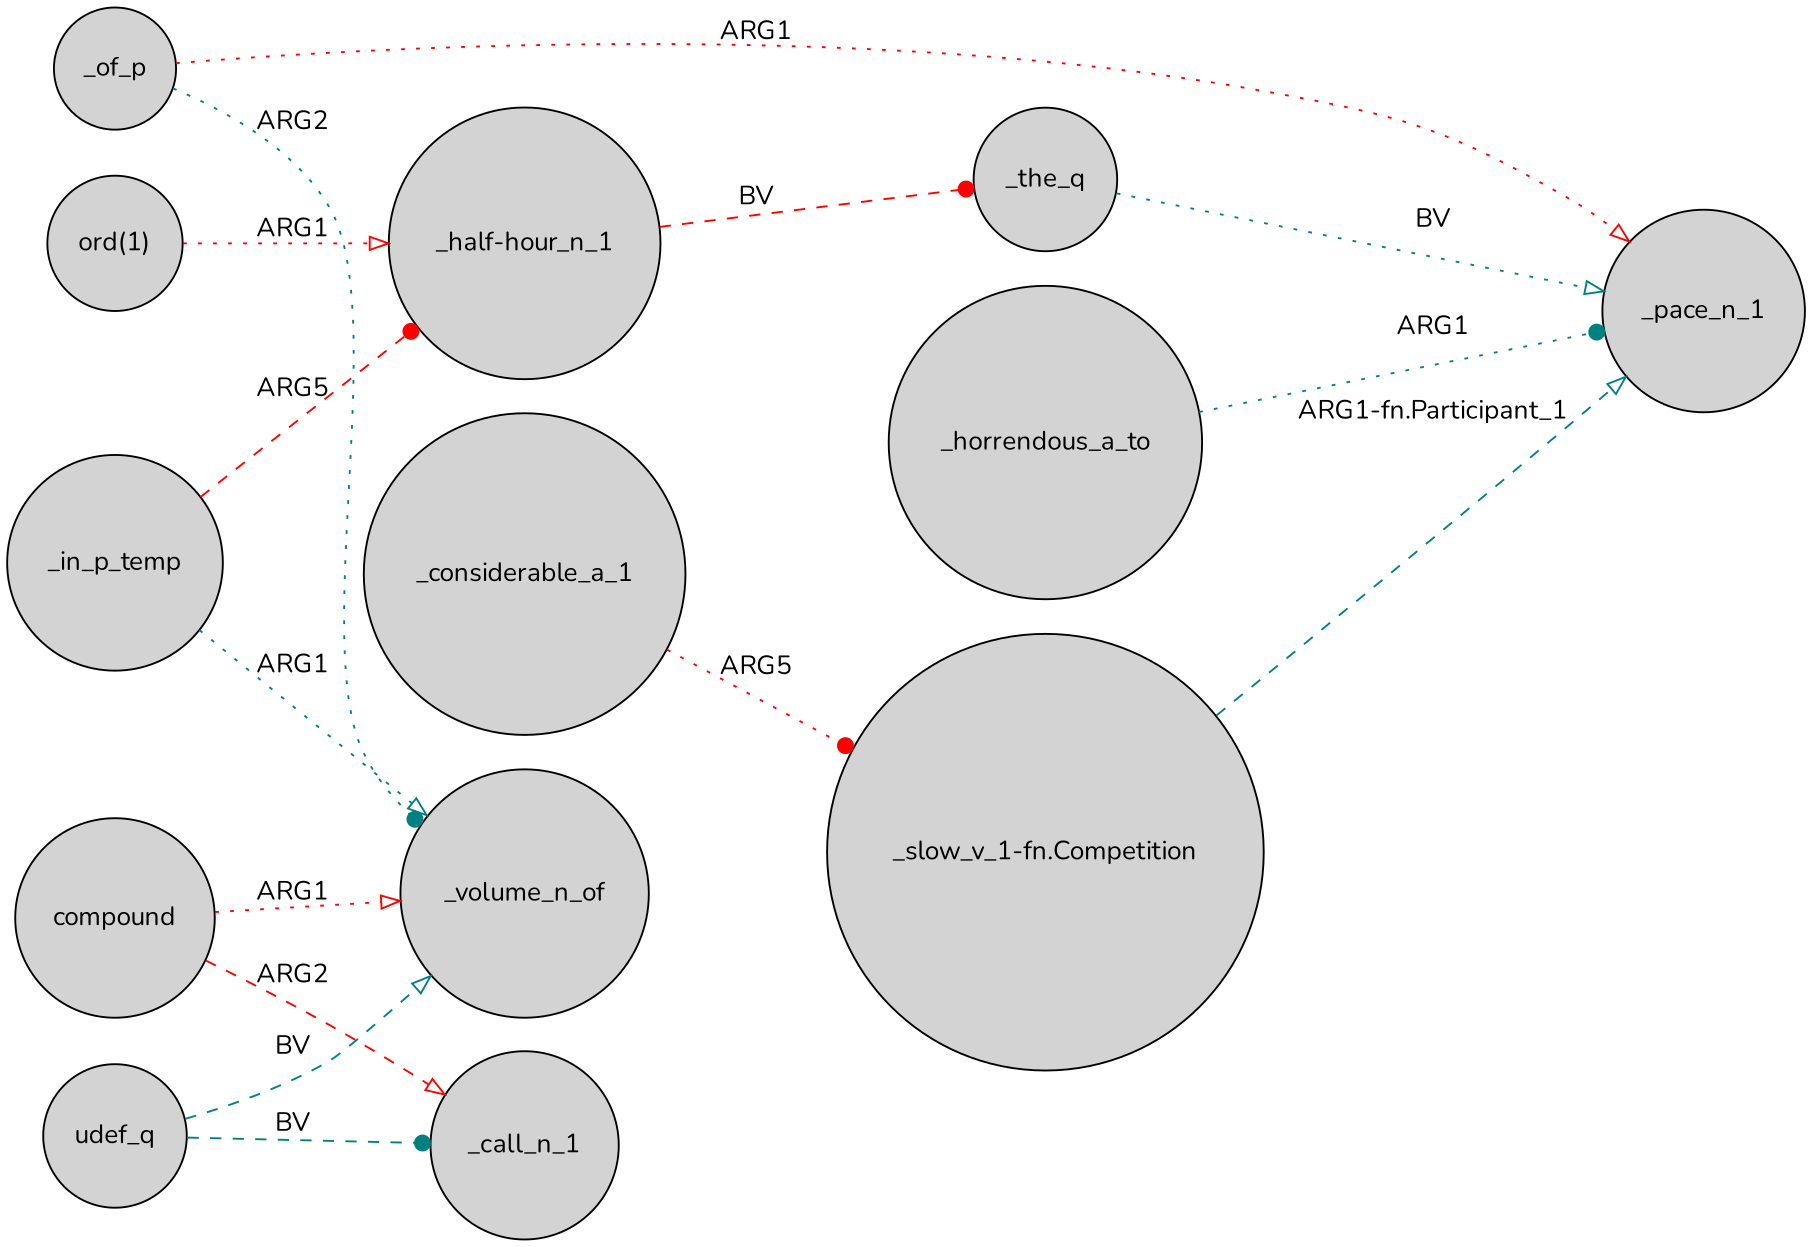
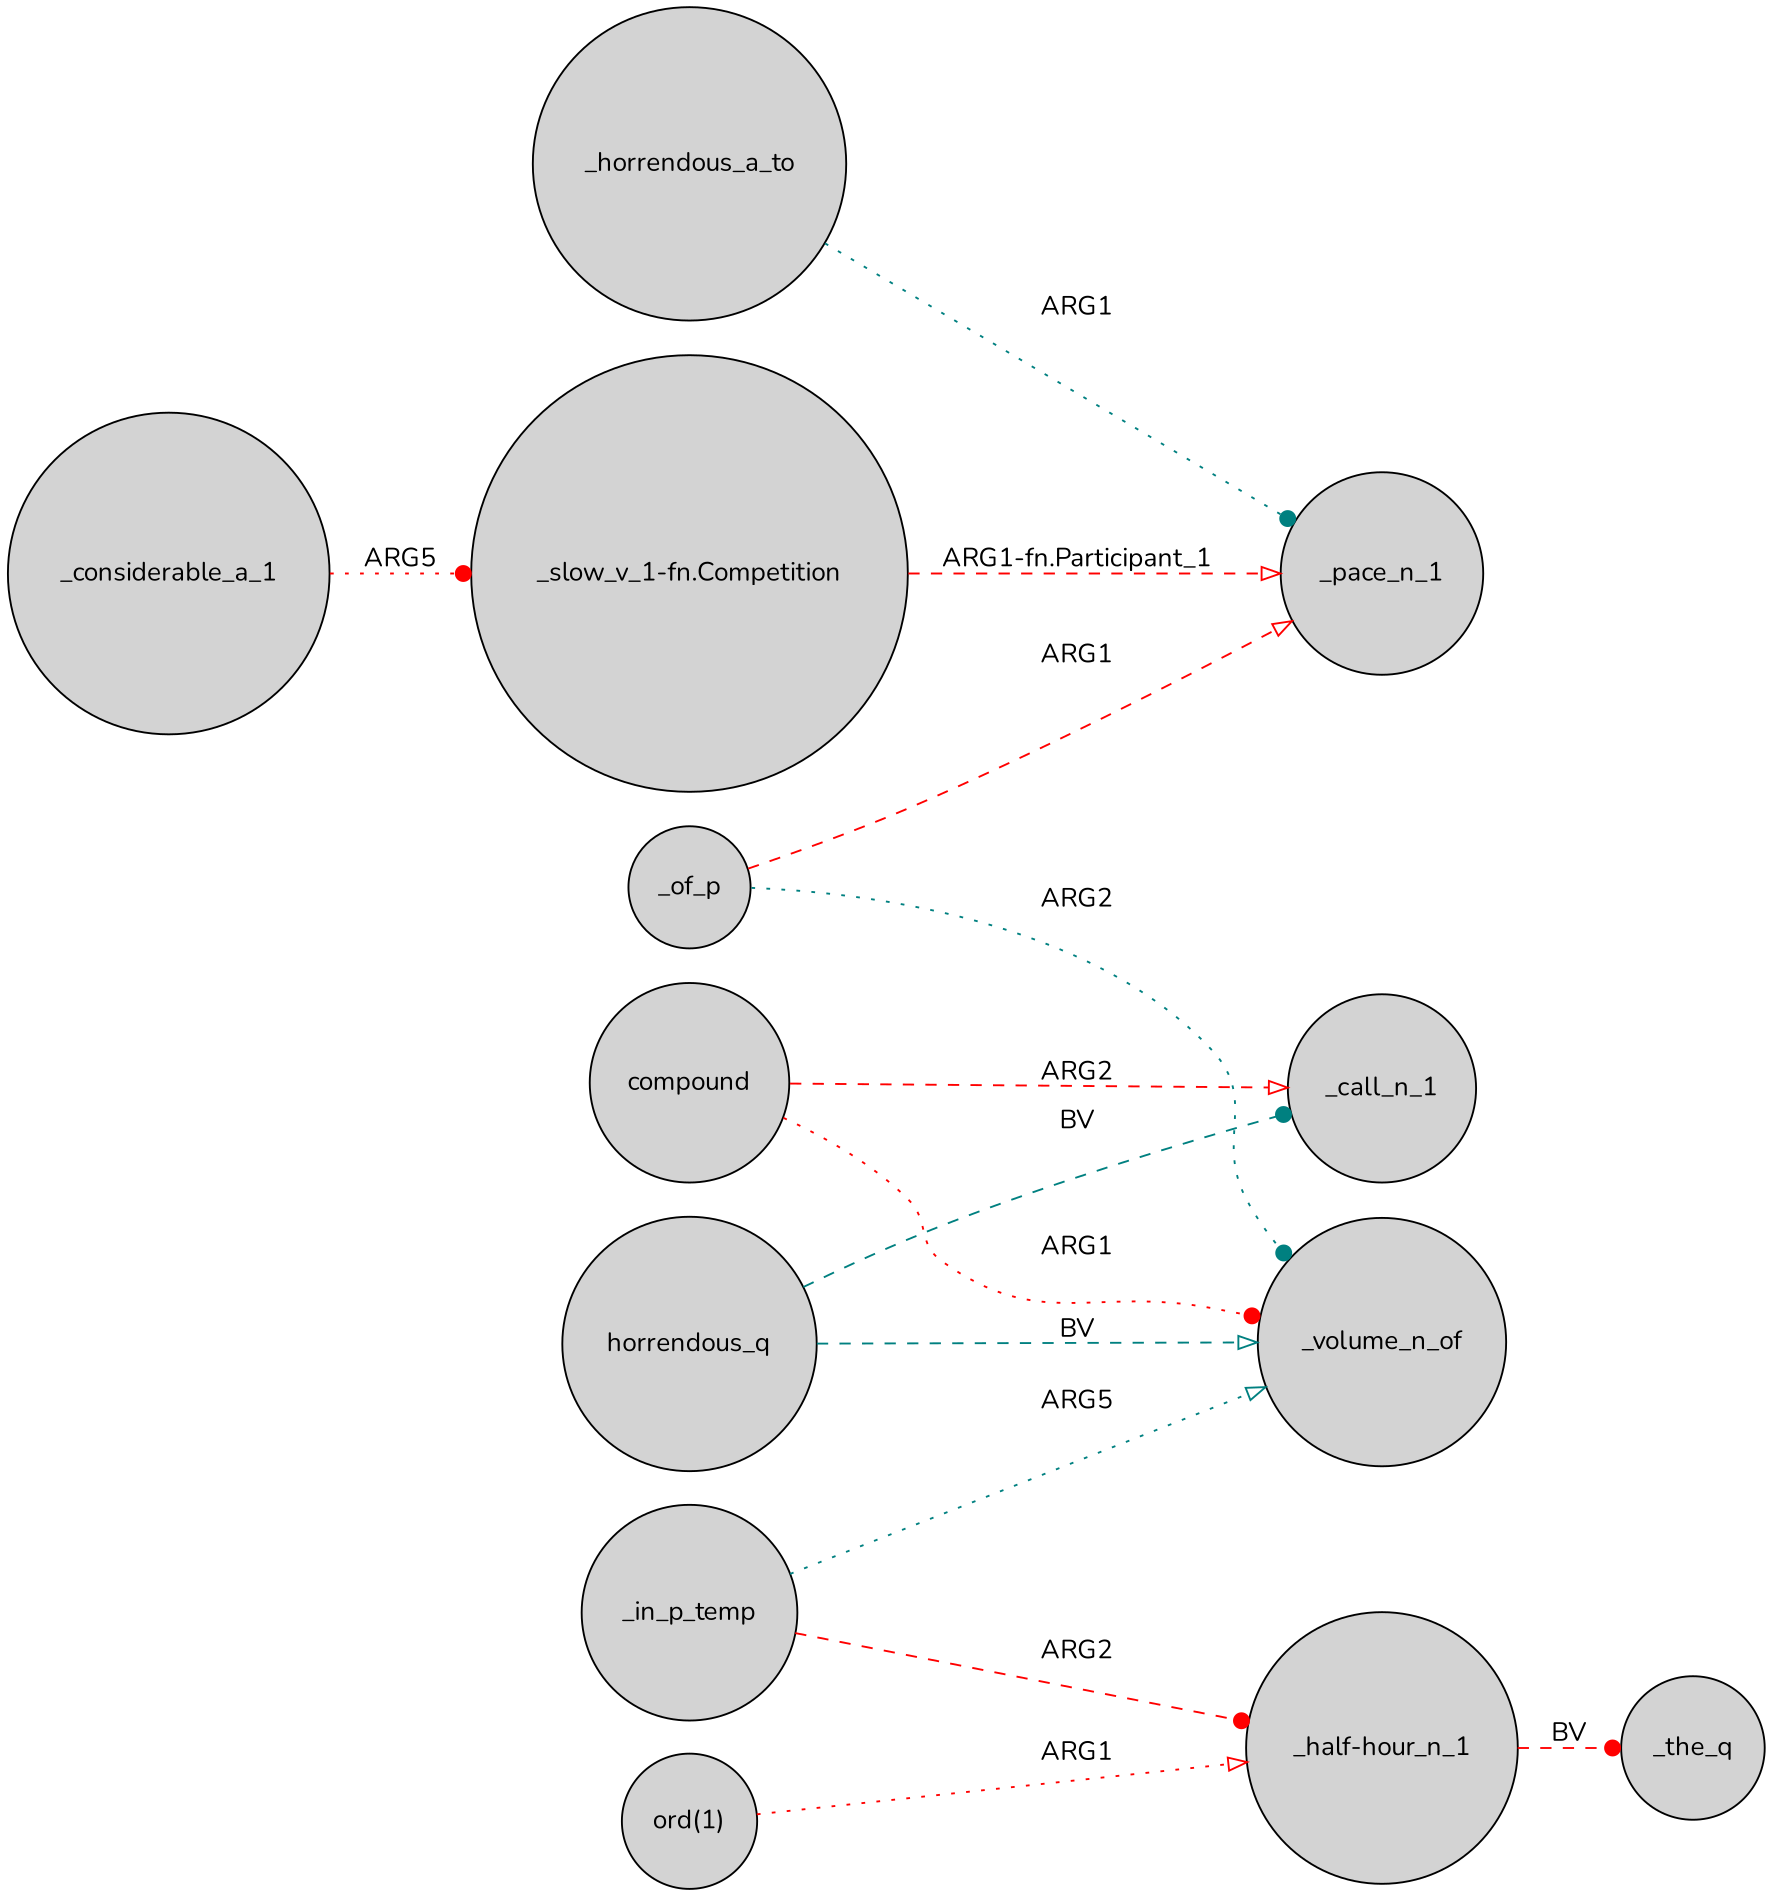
edge "_of_p" -> "_pace_n_1": style dotted -> dashed
edge "_the_q" -> "_pace_n_1": removed, label "BV"
edge "_in_p_temp" -> "_half-hour_n_1": label "ARG5" -> "ARG2"
edge "_slow_v_1-fn.Competition" -> "_pace_n_1": color teal -> red
edge "_in_p_temp" -> "_volume_n_of": label "ARG1" -> "ARG5"
edge "compound" -> "_volume_n_of": arrowhead onormal -> dot
node "udef_q": label "udef_q" -> "horrendous_q"
